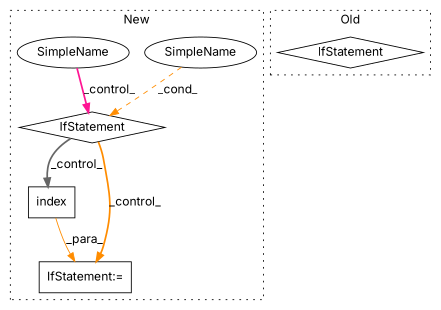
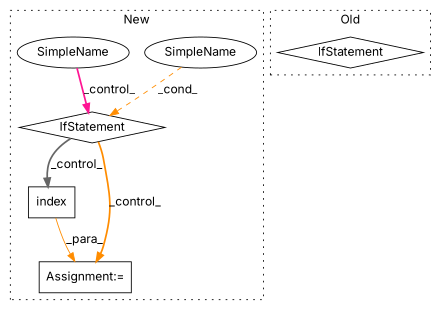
node "IfStatement:=": label "IfStatement:=" -> "Assignment:="
